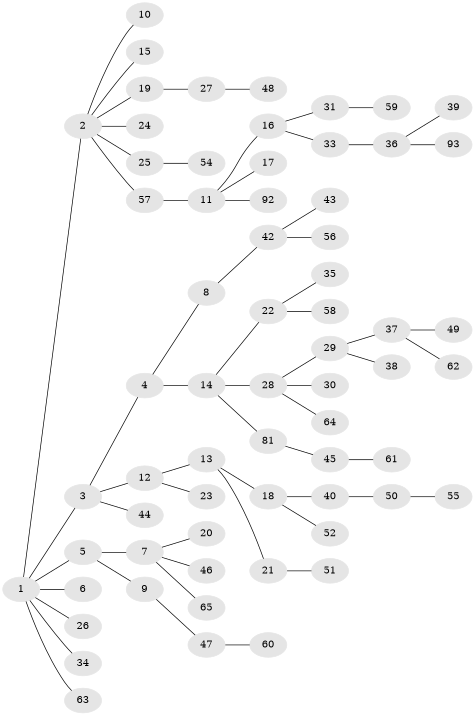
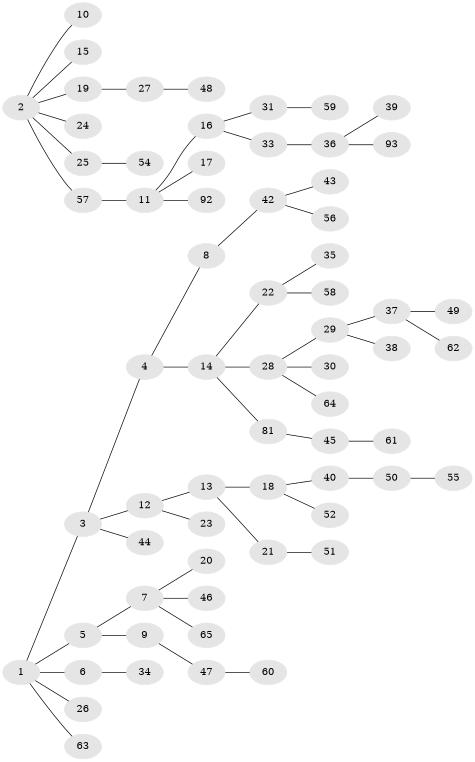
edge "2" -- "1": removed
edge "1" -- "34": now "6" -- "34"
